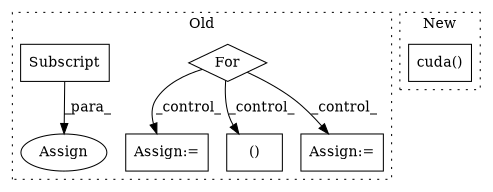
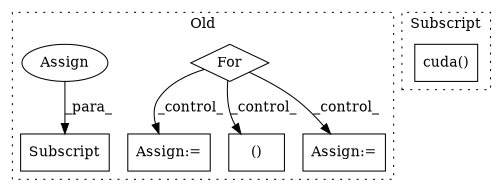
cluster "New": label "New" -> "Subscript"
edge "Subscript" -> "Assign": reversed
